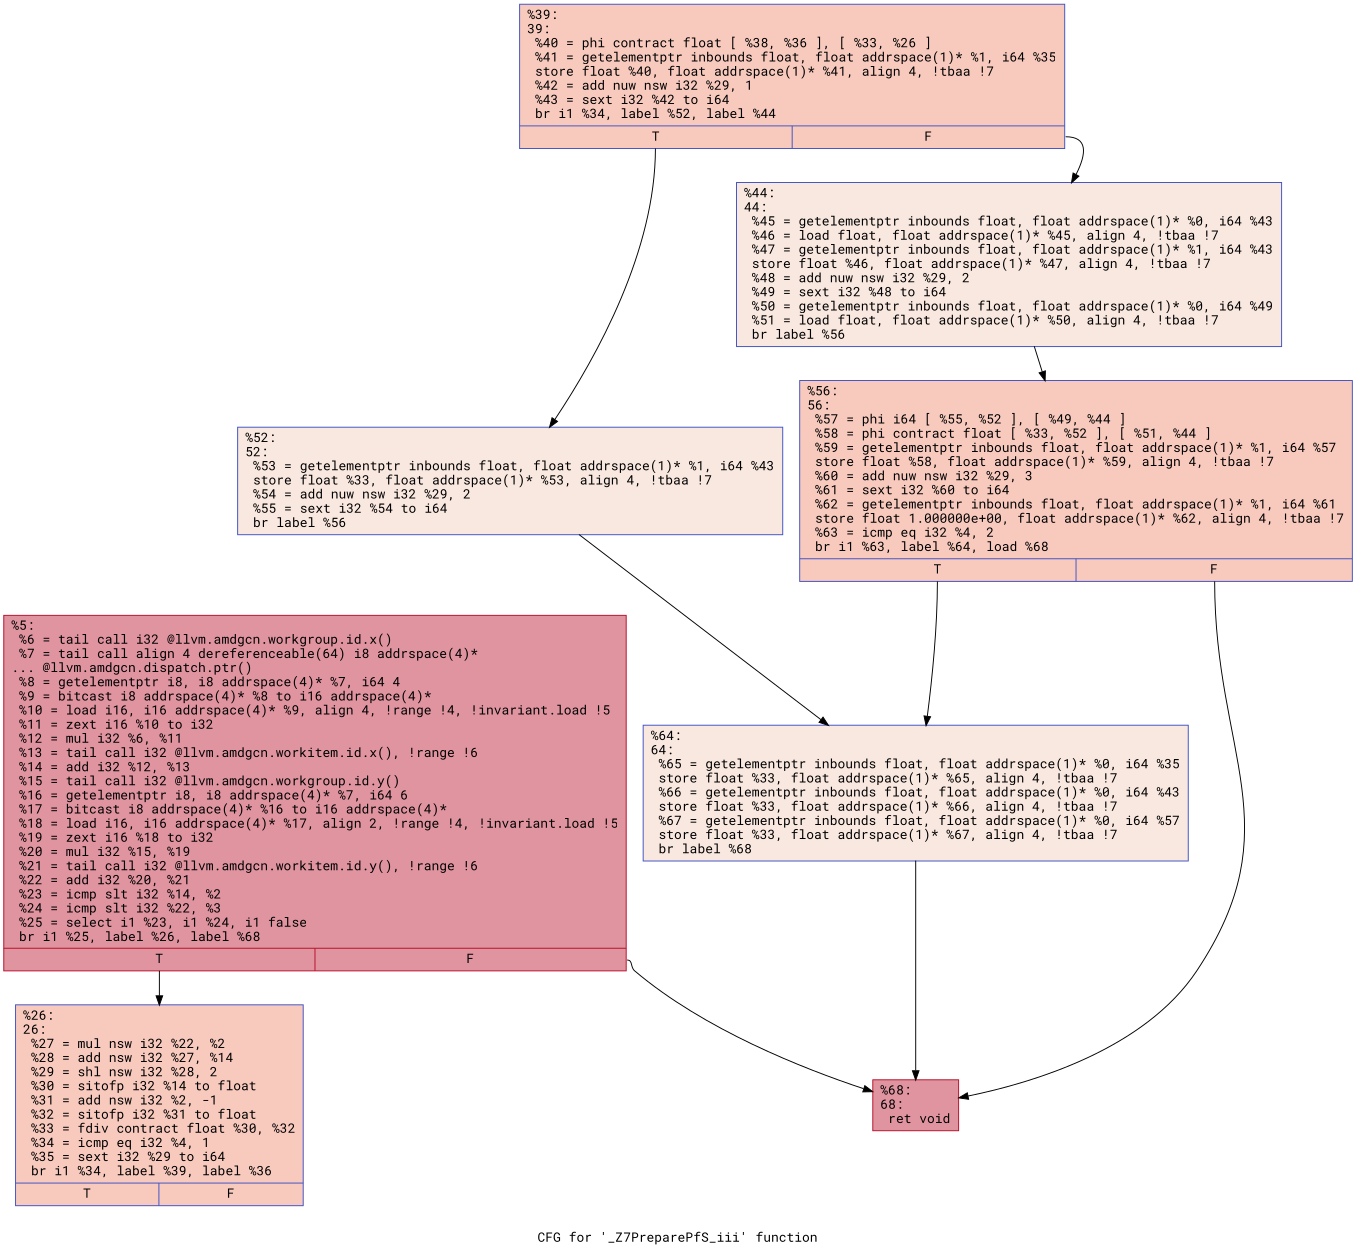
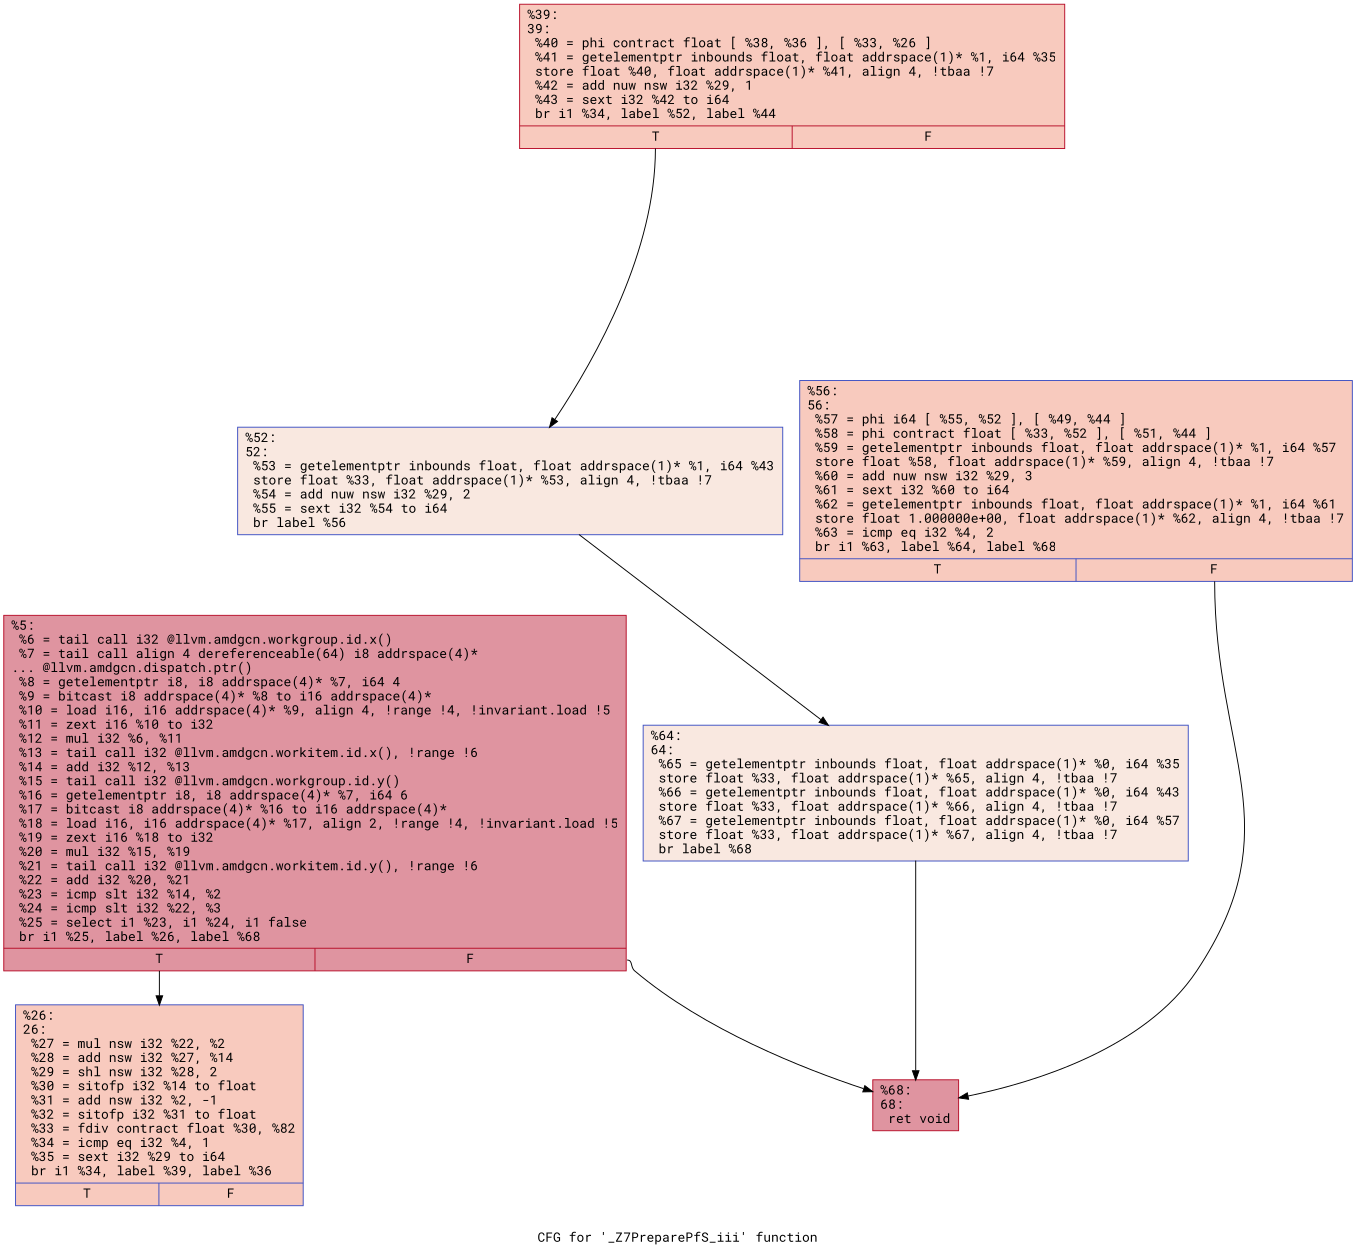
node "%39:": color #3d50c3ff -> #b70d28ff
node "%44:": removed
node "%56:": text "br i1 %63, label %64, load %68" -> "br i1 %63, label %64, label %68"
edge "%56:" -> "%64:": removed
node "%26:": text "%33 = fdiv contract float %30, %32" -> "%33 = fdiv contract float %30, %82"
